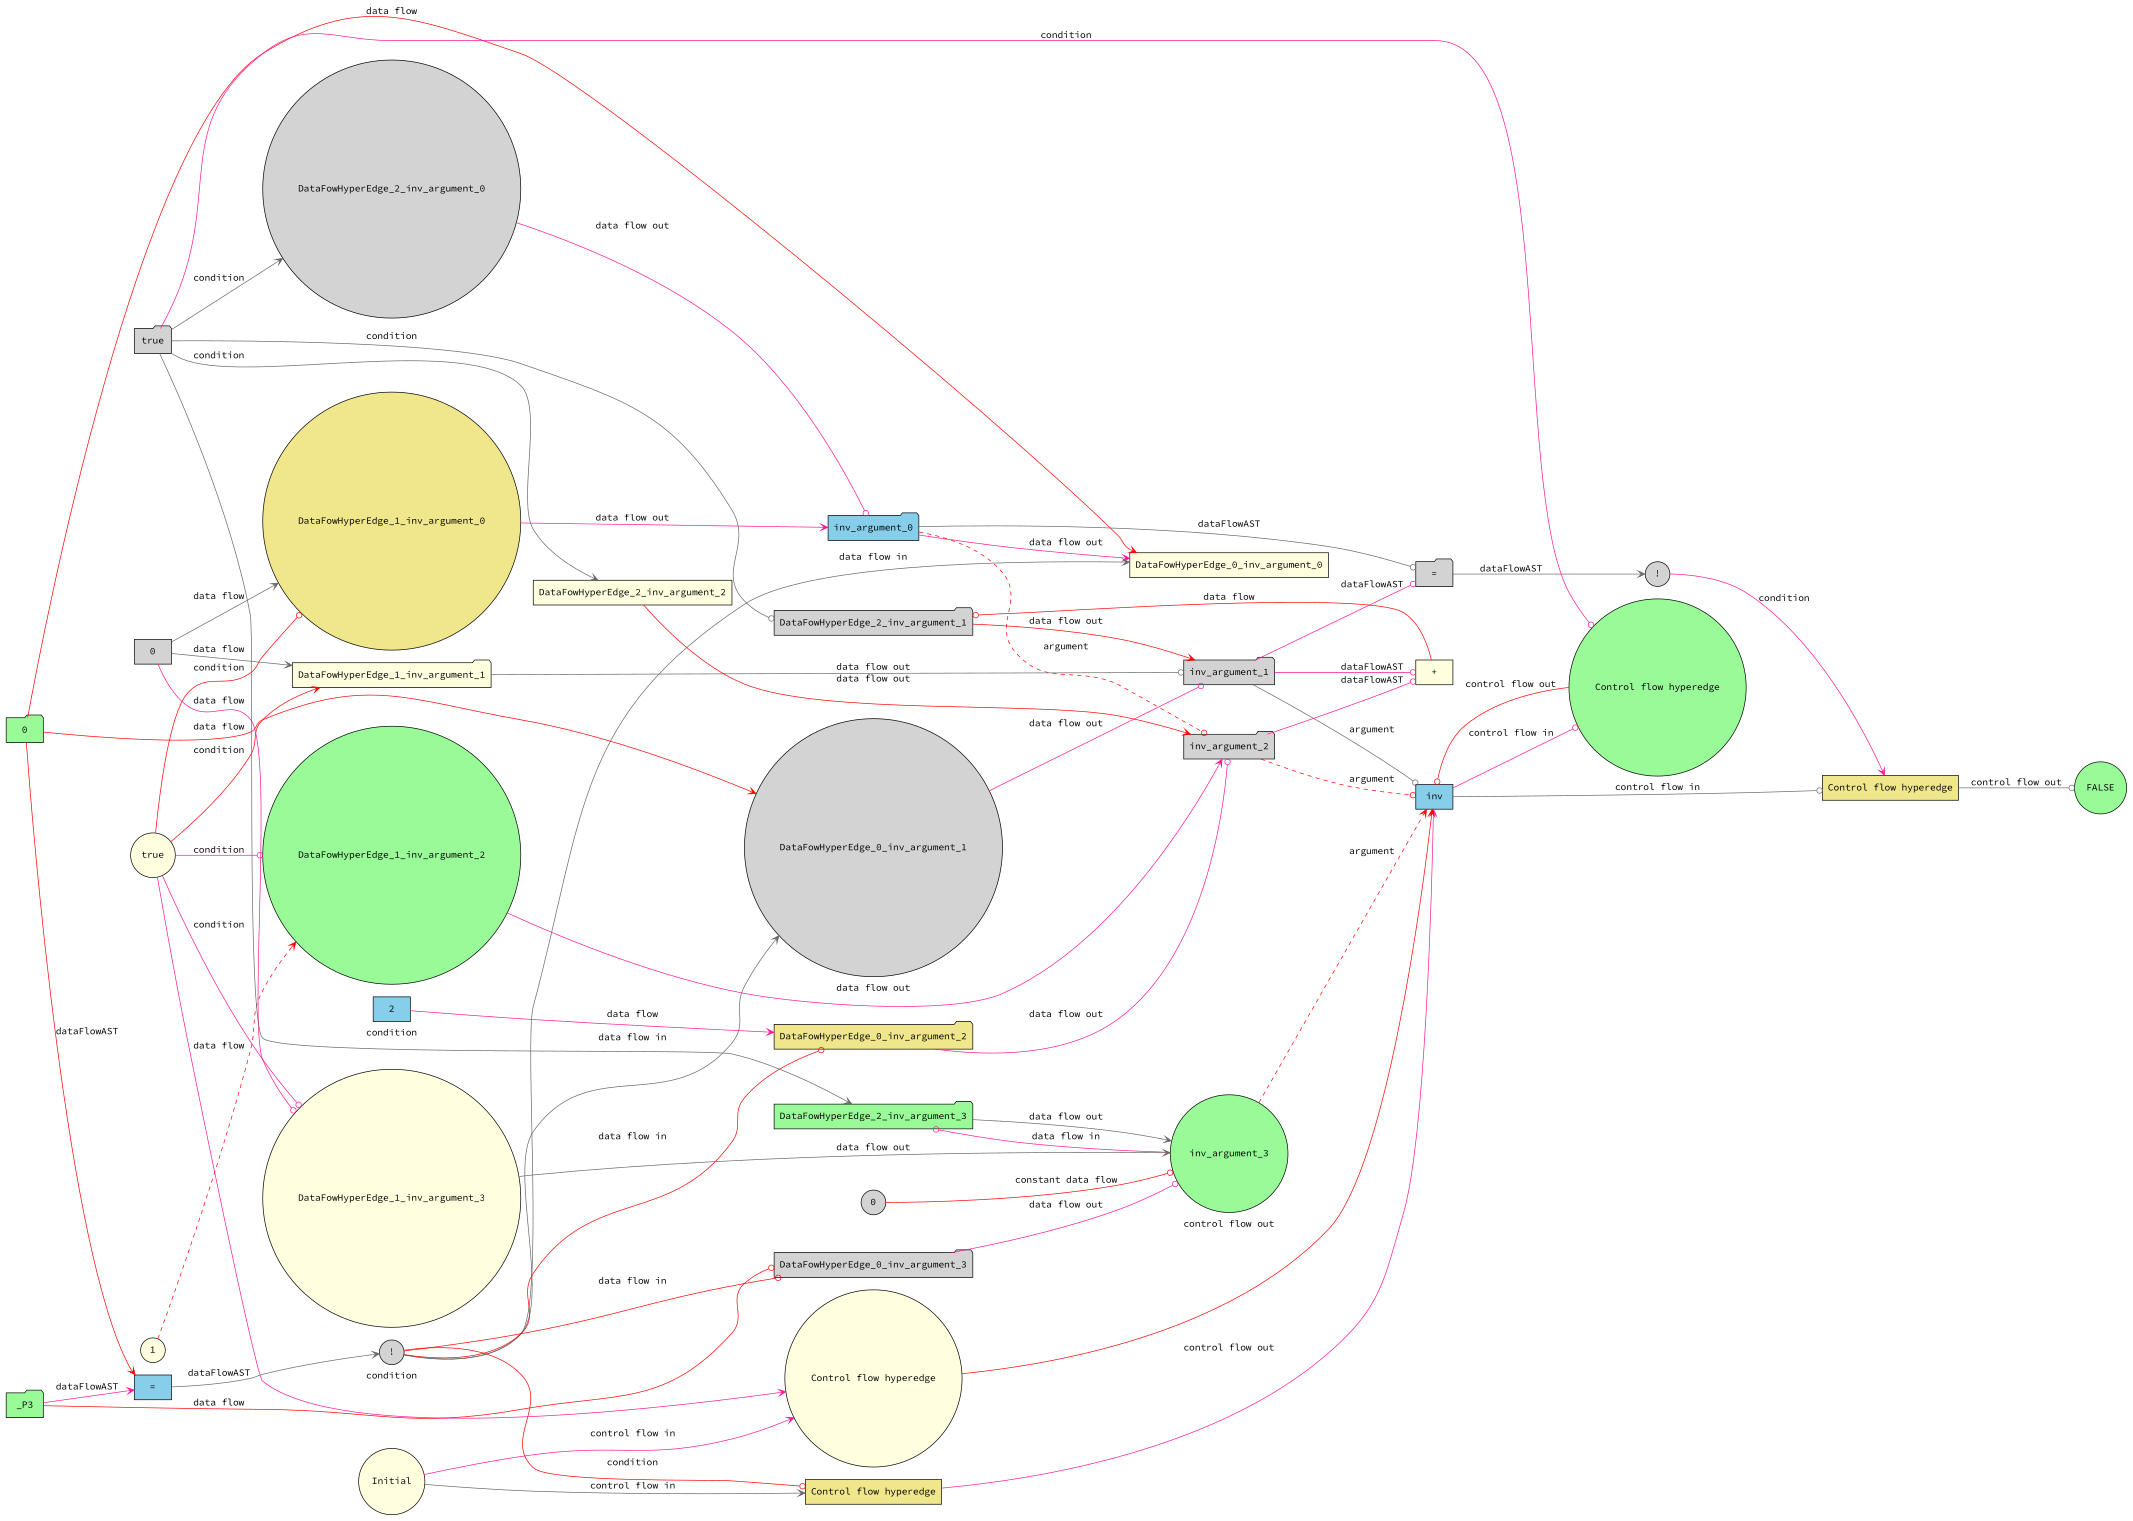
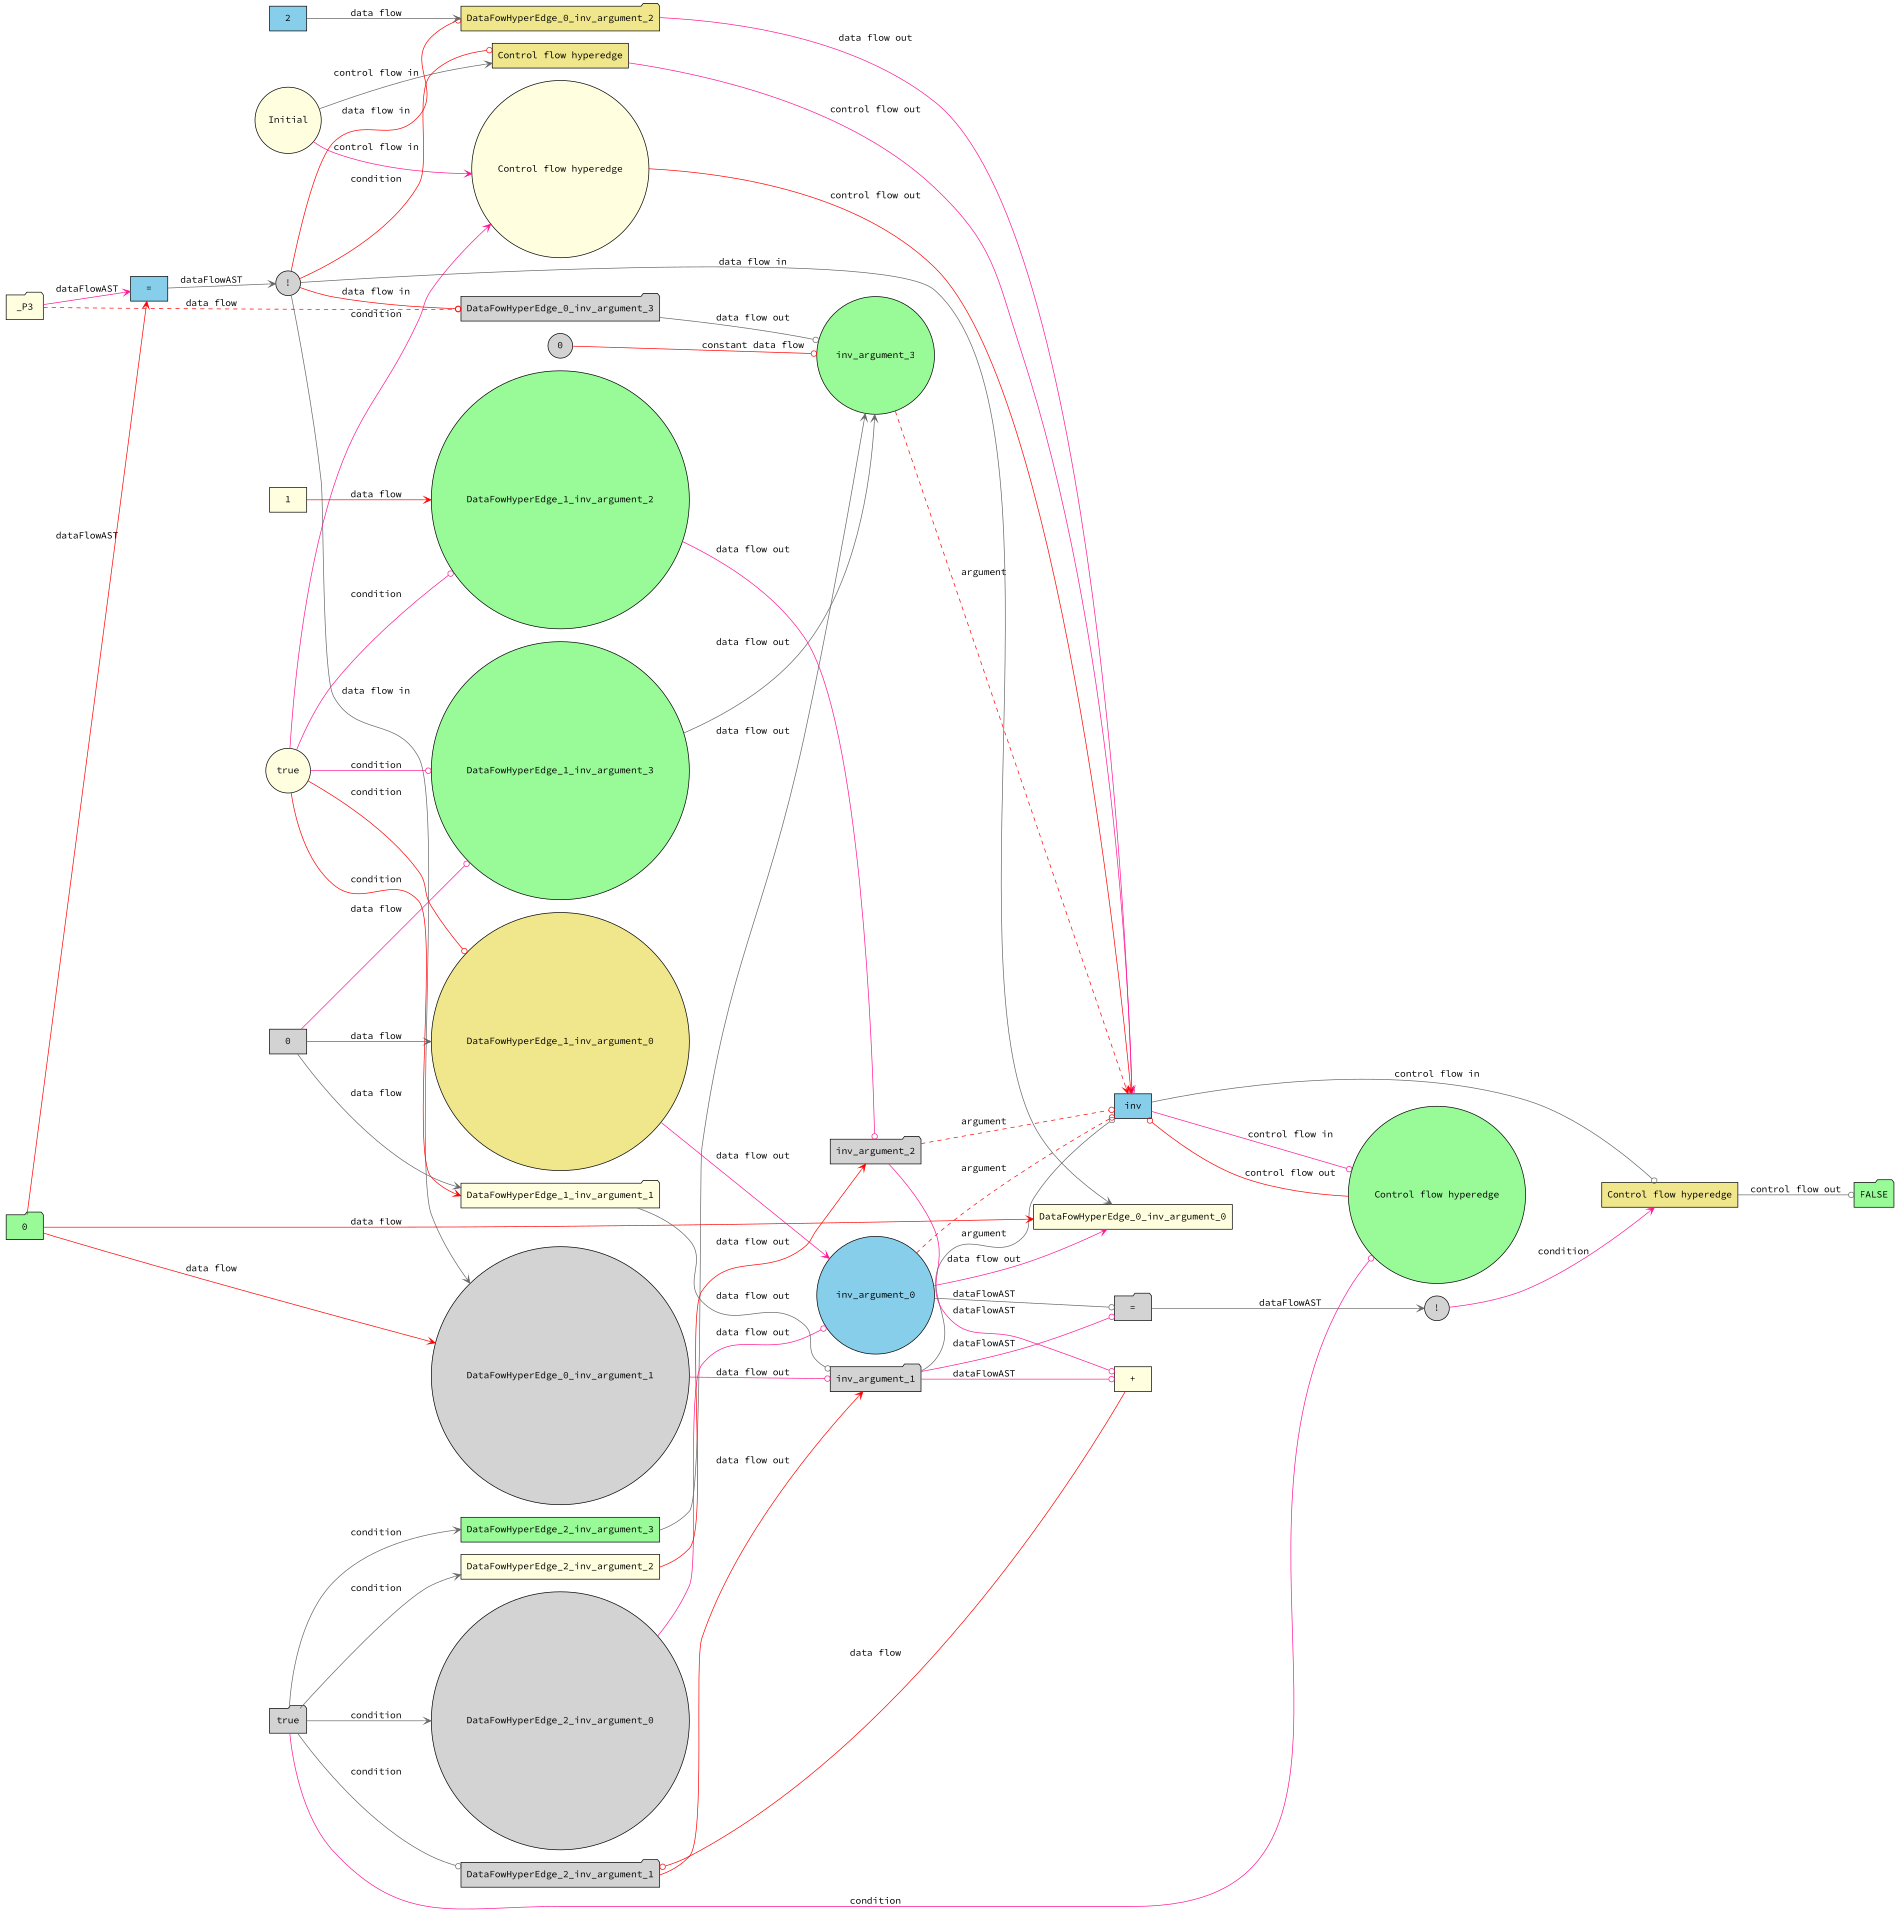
node "inv_argument_0": shape folder -> circle
edge "inv_argument_0" -> "inv_argument_2": now "inv_argument_0" -> "inv"
node "FALSE": shape circle -> folder
edge "DataFowHyperEdge_0_inv_argument_2" -> "inv_argument_2": now "DataFowHyperEdge_0_inv_argument_2" -> "inv"
edge "DataFowHyperEdge_1_inv_argument_2" -> "inv_argument_2": arrowhead vee -> odot
edge "2" -> "DataFowHyperEdge_0_inv_argument_2": color deeppink -> gray40
node "DataFowHyperEdge_2_inv_argument_3": shape folder -> box
edge "1" -> "DataFowHyperEdge_1_inv_argument_2": style dashed -> solid
edge "inv_argument_3" -> "DataFowHyperEdge_2_inv_argument_3": removed, label "data flow in"
node "DataFowHyperEdge_1_inv_argument_3": fillcolor lightyellow -> palegreen
edge "DataFowHyperEdge_0_inv_argument_3" -> "inv_argument_3": color deeppink -> gray40
node "1": shape circle -> box
node "_P3": fillcolor palegreen -> lightyellow
edge "_P3" -> "DataFowHyperEdge_0_inv_argument_3": style solid -> dashed
